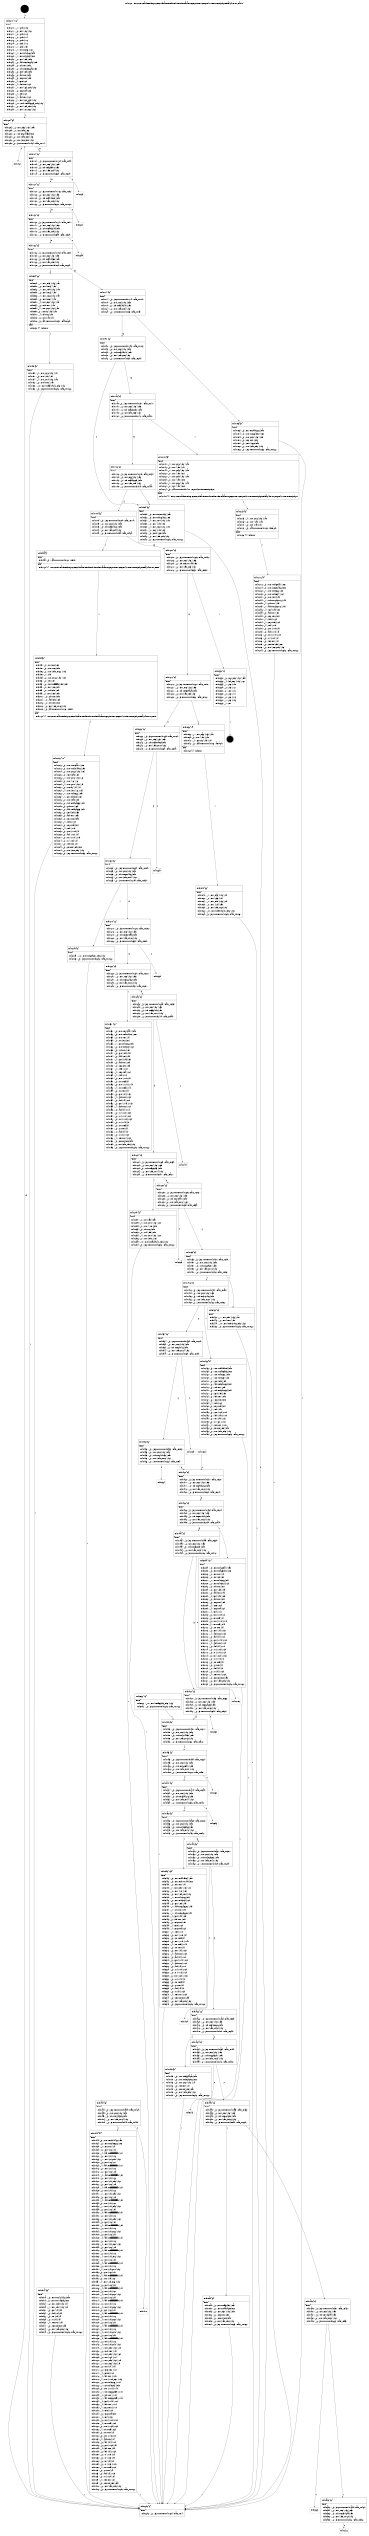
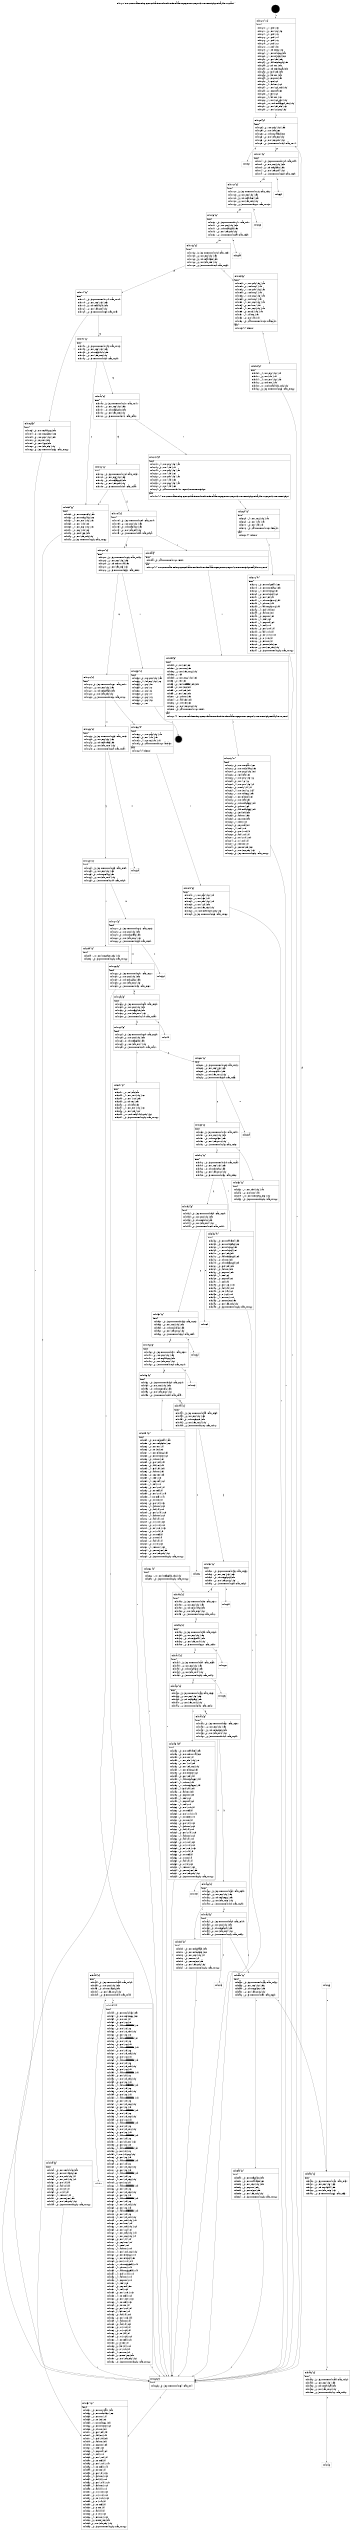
edge "0x401e8d" -> "0x40196c [28]": reversed
edge "0x401f51 [137]" -> "0x4026d8 [5]": reversed
edge "0x401abc [28]" -> "0x402665": reversed
